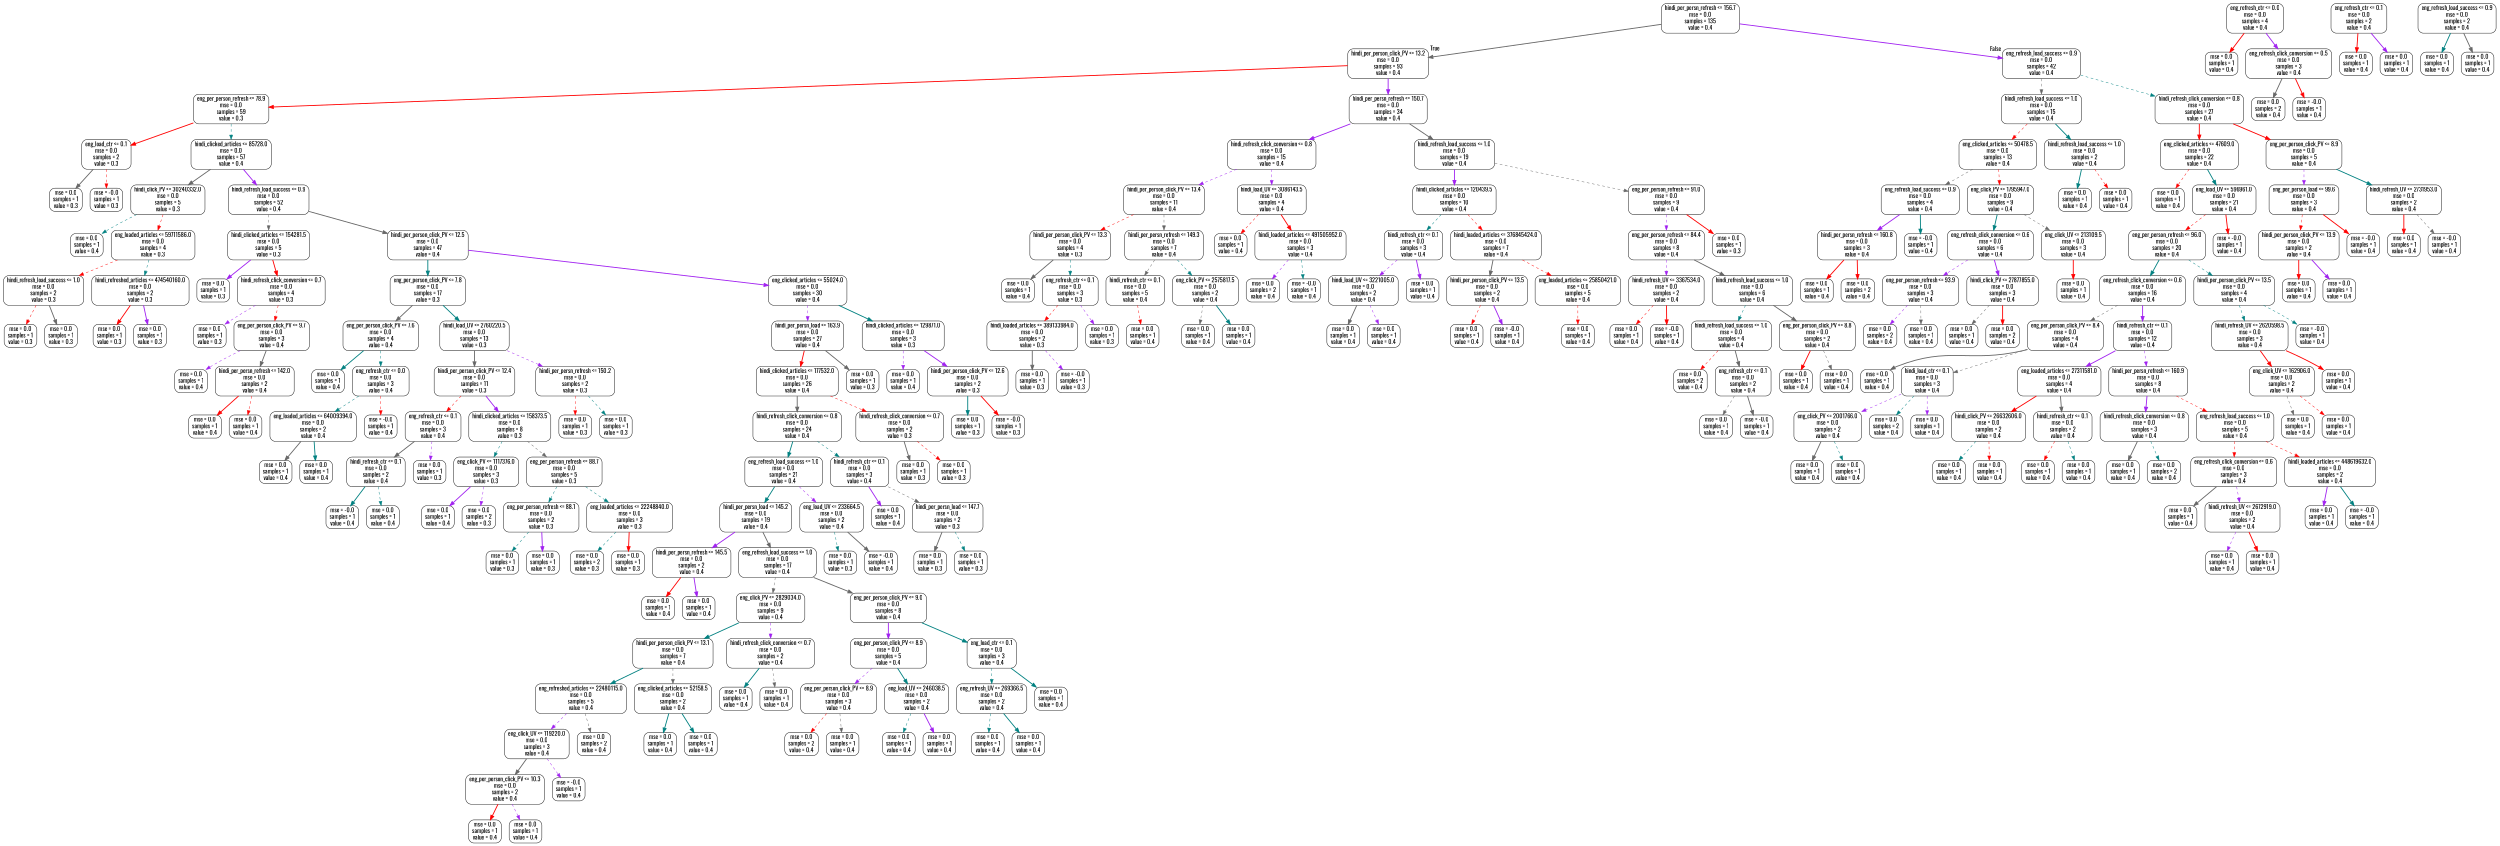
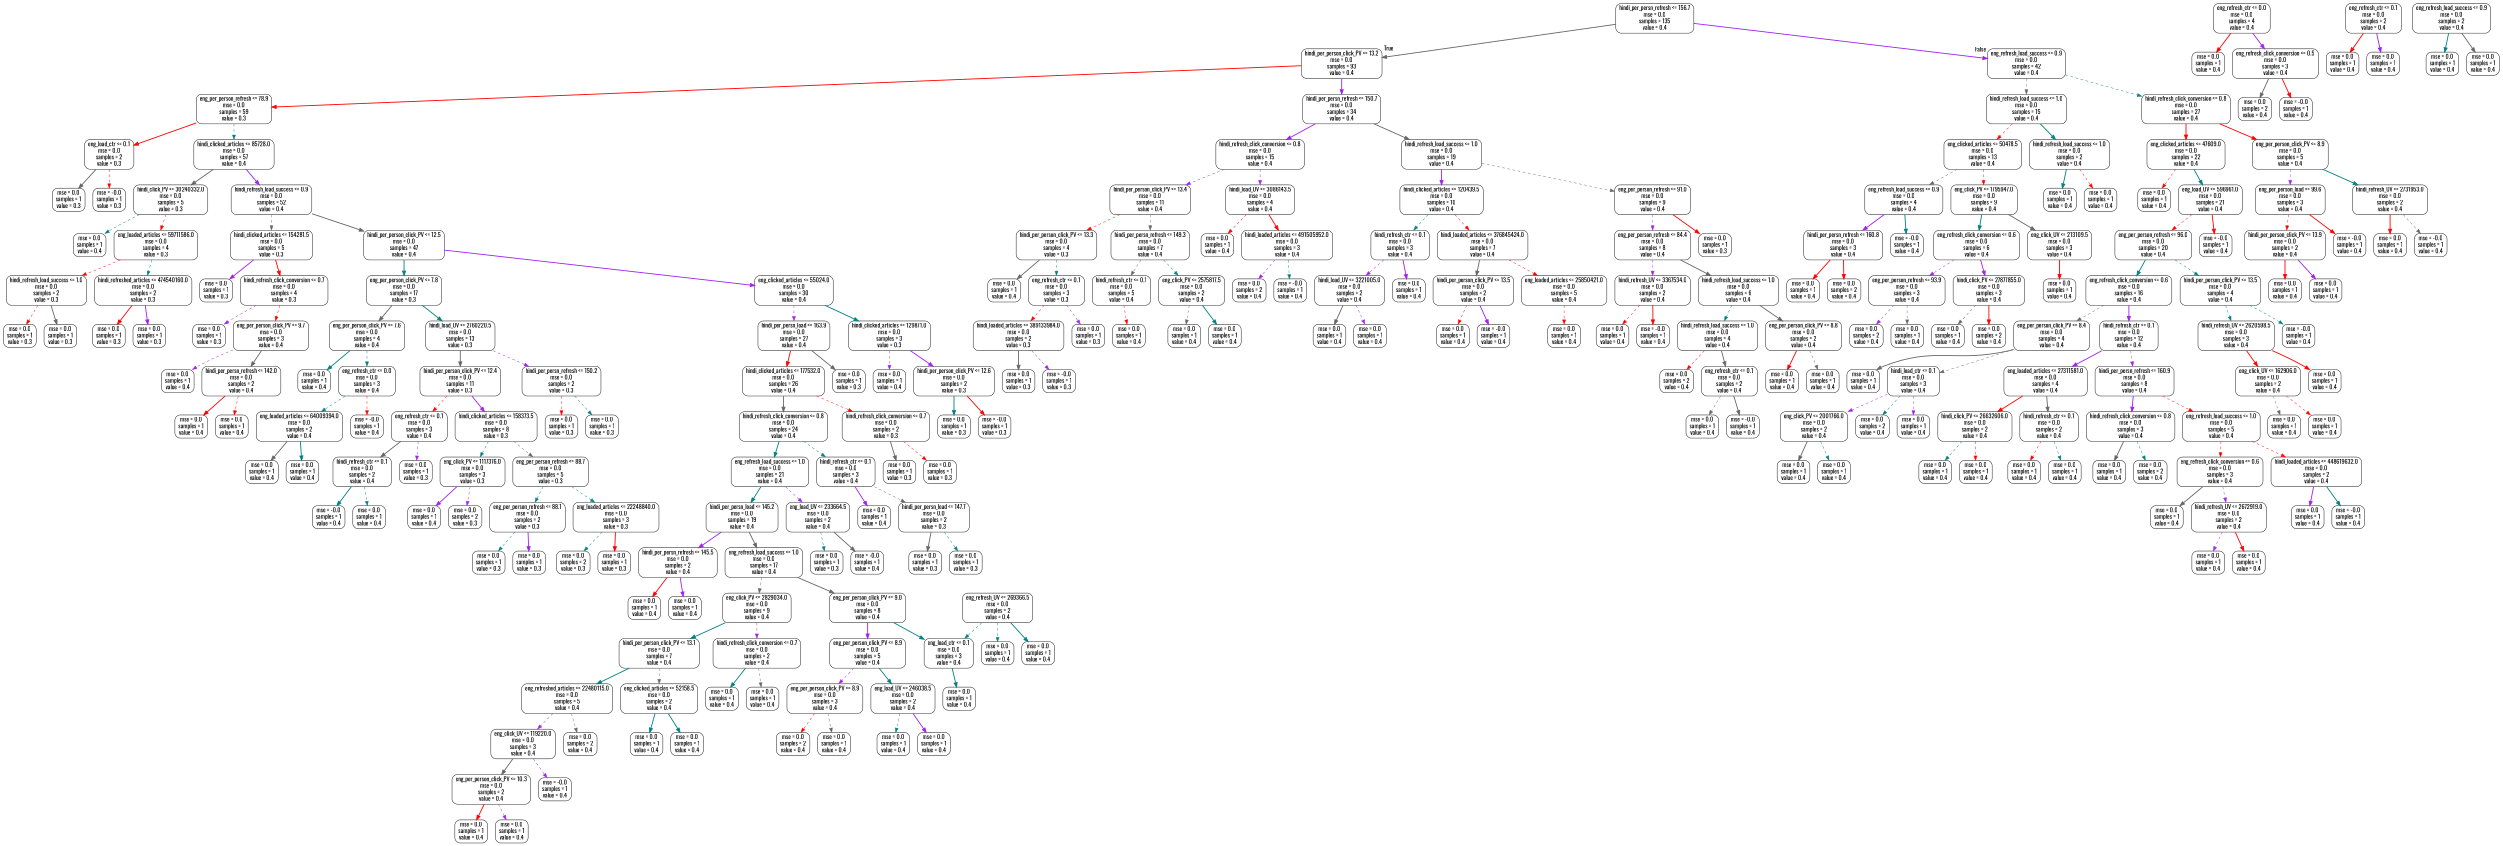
edge "eng_click_PV <= 1795947.0 mse = 0.0 samples = 9 value = 0.4" -> "eng_click_UV <= 213109.5 mse = 0.0 samples = 3 value = 0.4": style dashed -> bold
edge "eng_load_ctr <= 0.1 mse = 0.0 samples = 3 value = 0.4" -> "eng_refresh_UV <= 269366.5 mse = 0.0 samples = 2 value = 0.4": reversed
